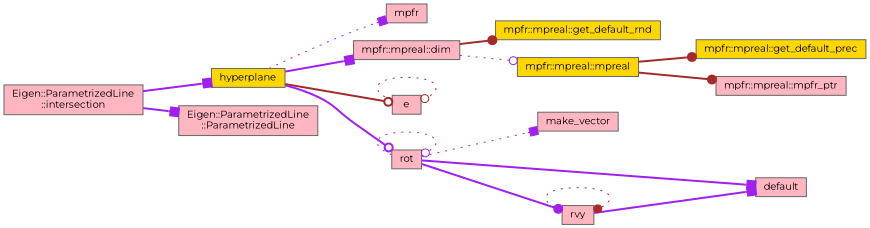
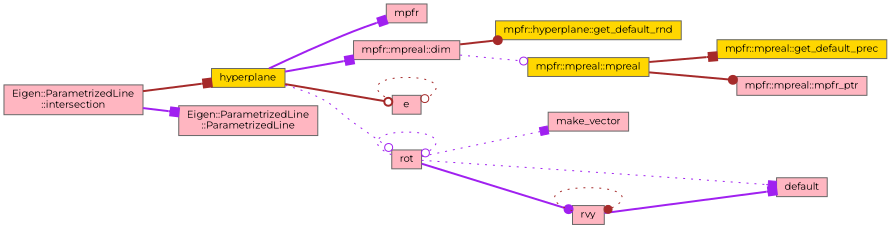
node "mpfr::mpreal::get_default_rnd": label "mpfr::mpreal::get_default_rnd" -> "mpfr::hyperplane::get_default_rnd"
edge "hyperplane" -> "mpfr": style dotted -> bold
edge "mpfr::mpreal::mpreal" -> "mpfr::mpreal::get_default_prec": arrowhead dot -> box
edge "Eigen::ParametrizedLine ::intersection" -> "hyperplane": color purple -> brown
edge "hyperplane" -> "rot": style bold -> dotted
edge "rot" -> "default": style bold -> dotted
